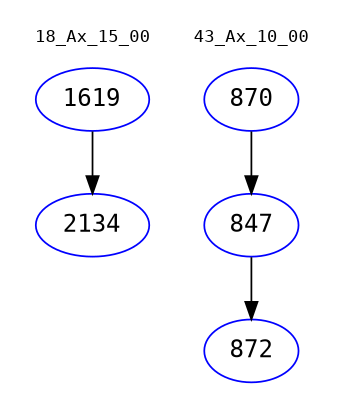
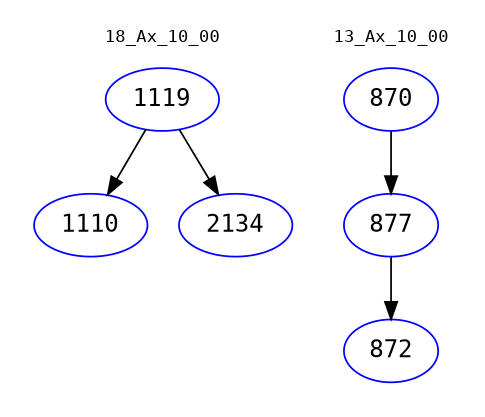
cluster "18_Ax_15_00": label "18_Ax_15_00" -> "18_Ax_10_00"
cluster "43_Ax_10_00": label "43_Ax_10_00" -> "13_Ax_10_00"
node "1619": label "1619" -> "1119"
node "1110": added
node "847": label "847" -> "877"
